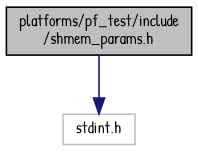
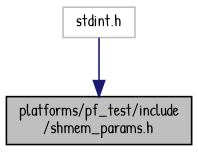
edge "platforms/pf_test/include /shmem_params.h" -> "stdint.h": reversed
